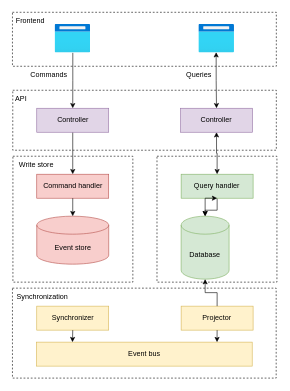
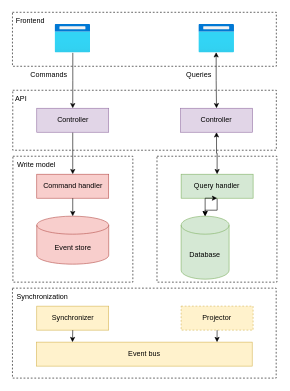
node "Write store": label "Write store" -> "Write model"
edge "Projector" -> "Database": removed
node "Projector": style solid -> dashed
